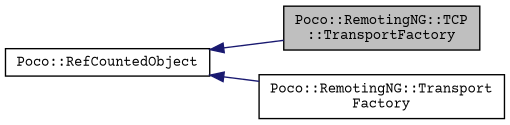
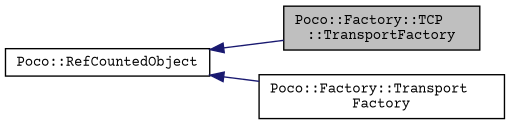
node "Poco::RemotingNG::TCP ::TransportFactory": label "Poco::RemotingNG::TCP ::TransportFactory" -> "Poco::Factory::TCP ::TransportFactory"
node "Poco::RemotingNG::Transport Factory": label "Poco::RemotingNG::Transport Factory" -> "Poco::Factory::Transport Factory"
